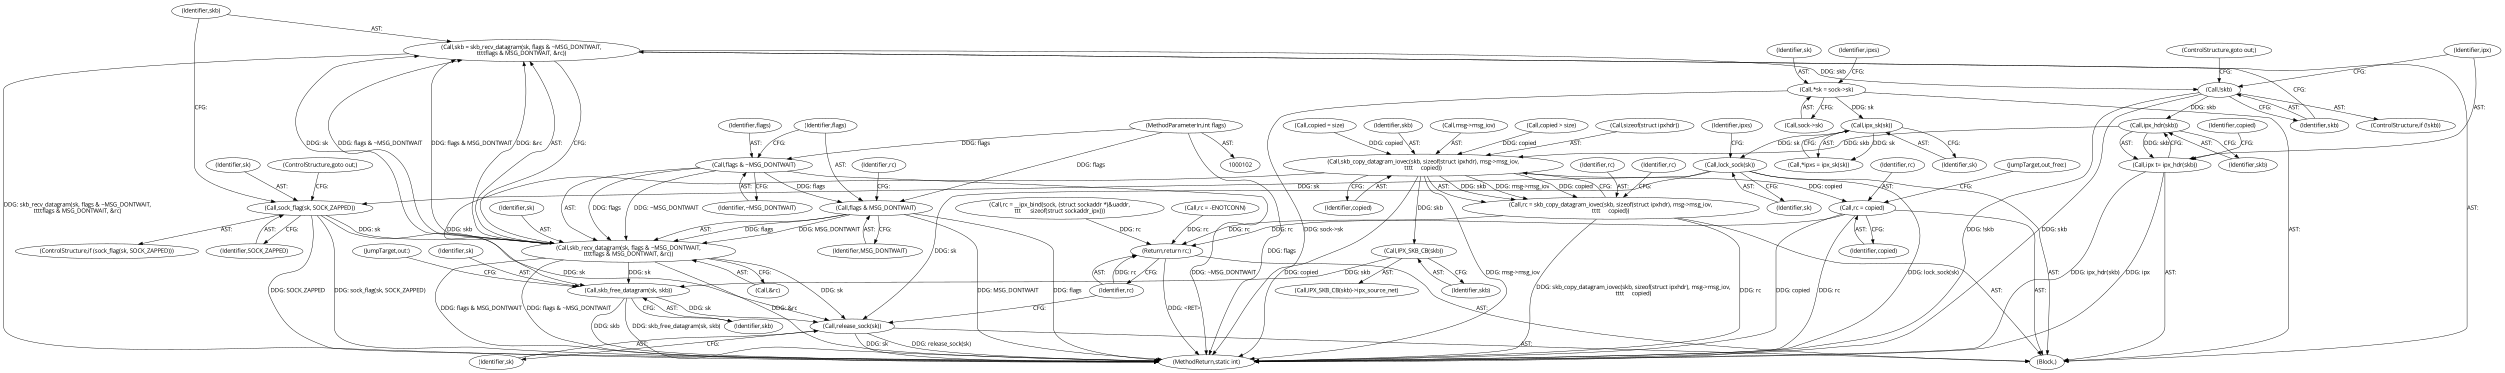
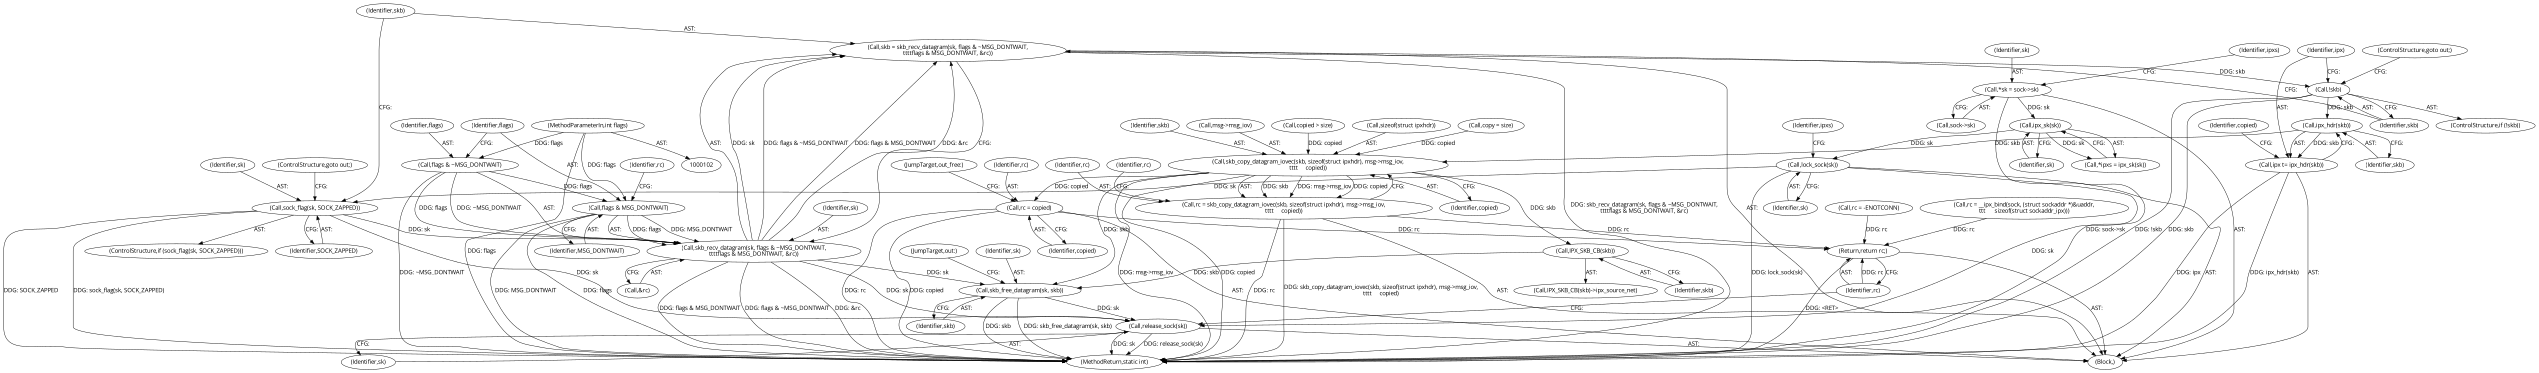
node "(Call,copied = size)": label "(Call,copied = size)" -> "(Call,copy = size)"
node "(Identifier,~MSG_DONTWAIT)": removed
